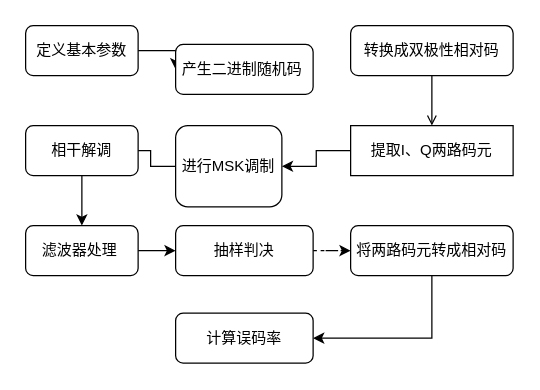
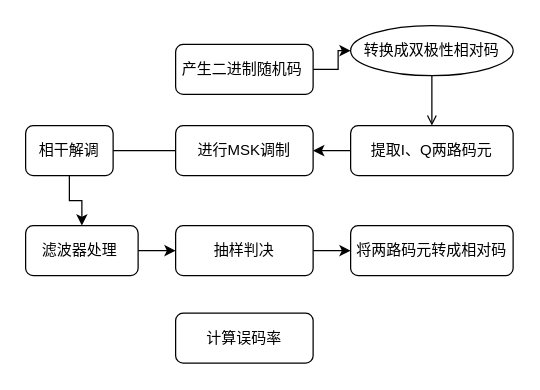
node "定义基本参数": removed
edge "定义基本参数" -> "产生二进制随机码": removed
node "转换成双极性相对码": shape rounded rectangle -> ellipse
edge "产生二进制随机码" -> "转换成双极性相对码": added
node "相干解调": size 113x50 -> 88x50
node "提取I、Q两路码元": shape rectangle -> rounded rectangle
node "进行MSK调制": size 106x81 -> 138x50
edge "抽样判决" -> "将两路码元转成相对码": style dashed -> solid
edge "将两路码元转成相对码" -> "计算误码率": removed
